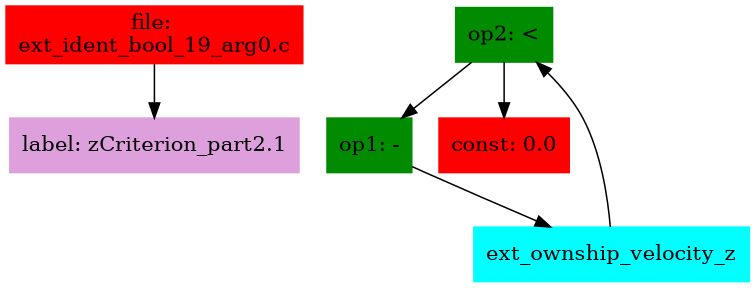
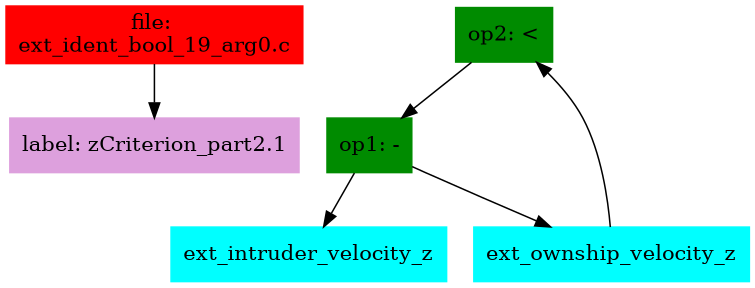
node "const: 0.0": removed
node "ext_intruder_velocity_z": added
